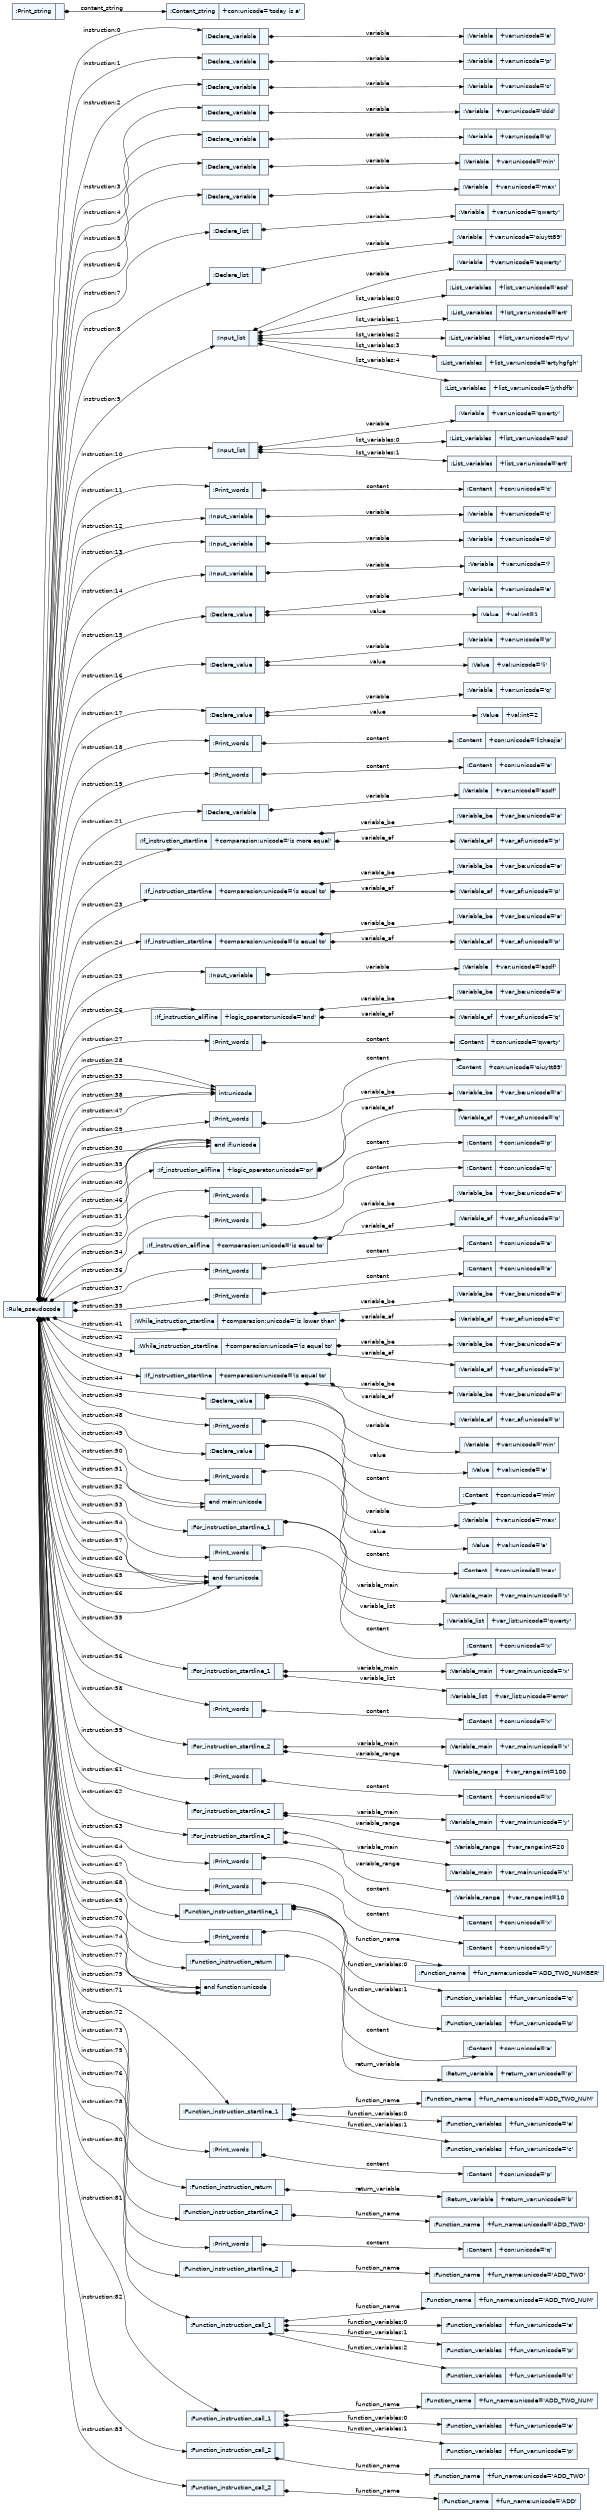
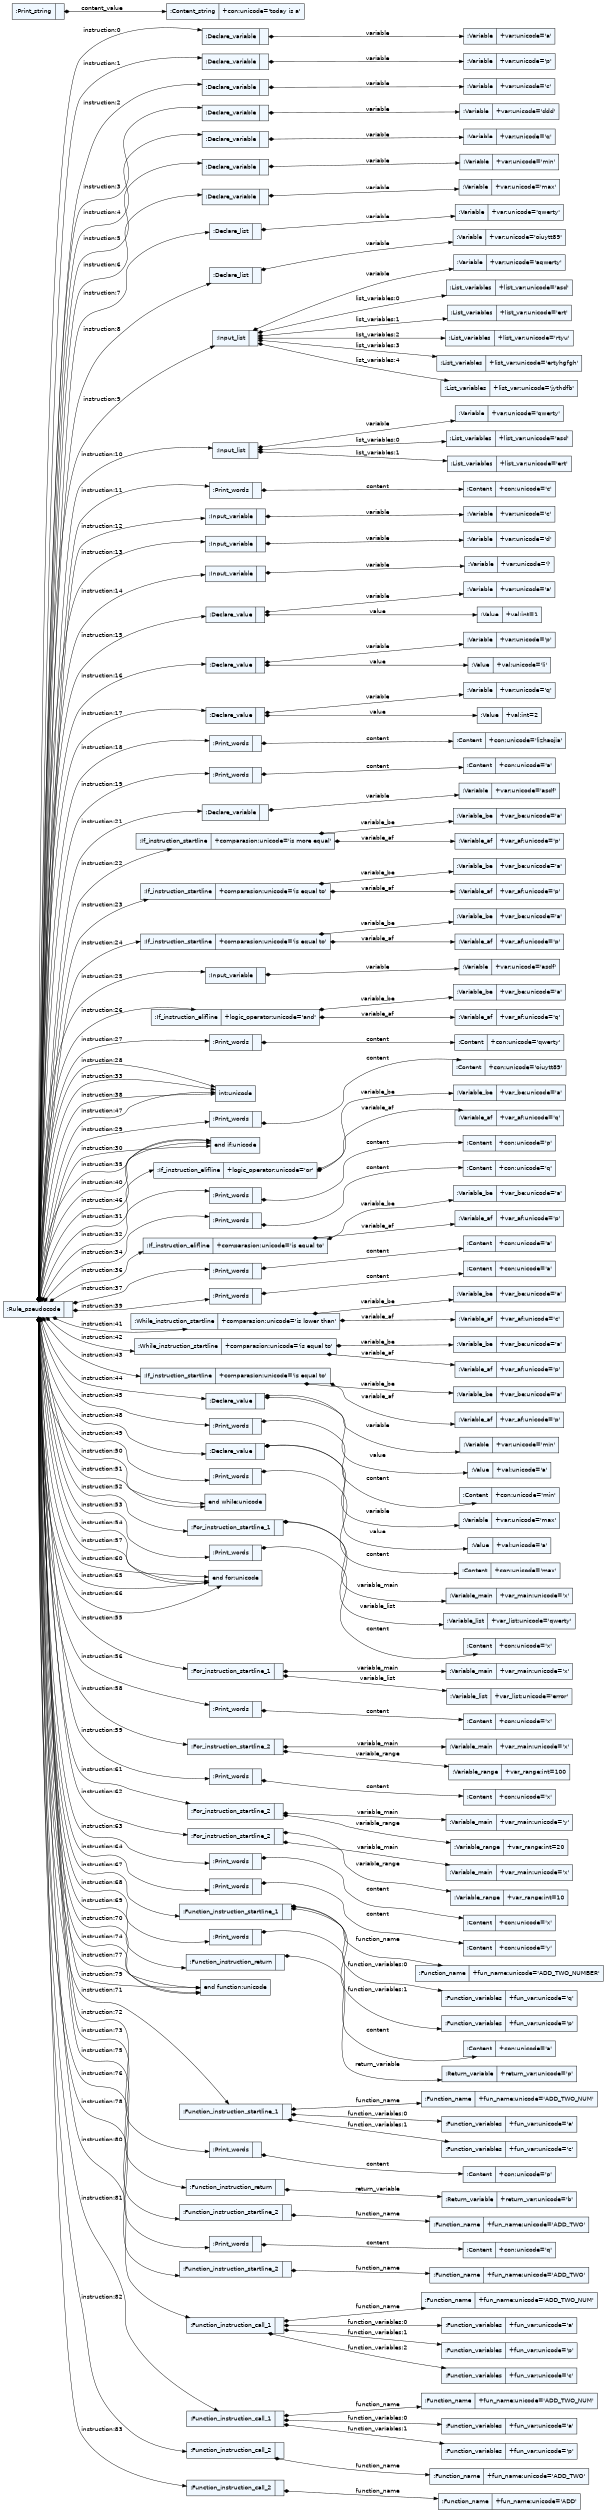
edge ":Print_string" -- ":Content_string": label "content_string" -> "content_value"
node "end main:unicode": label "end main:unicode" -> "end while:unicode"
